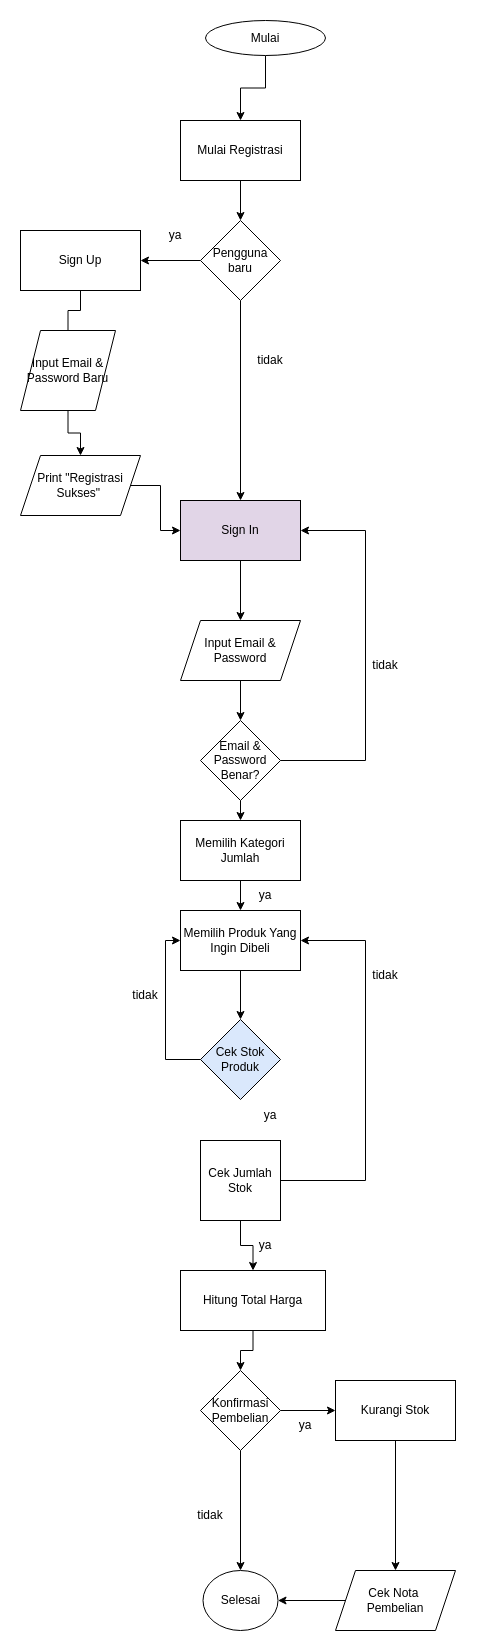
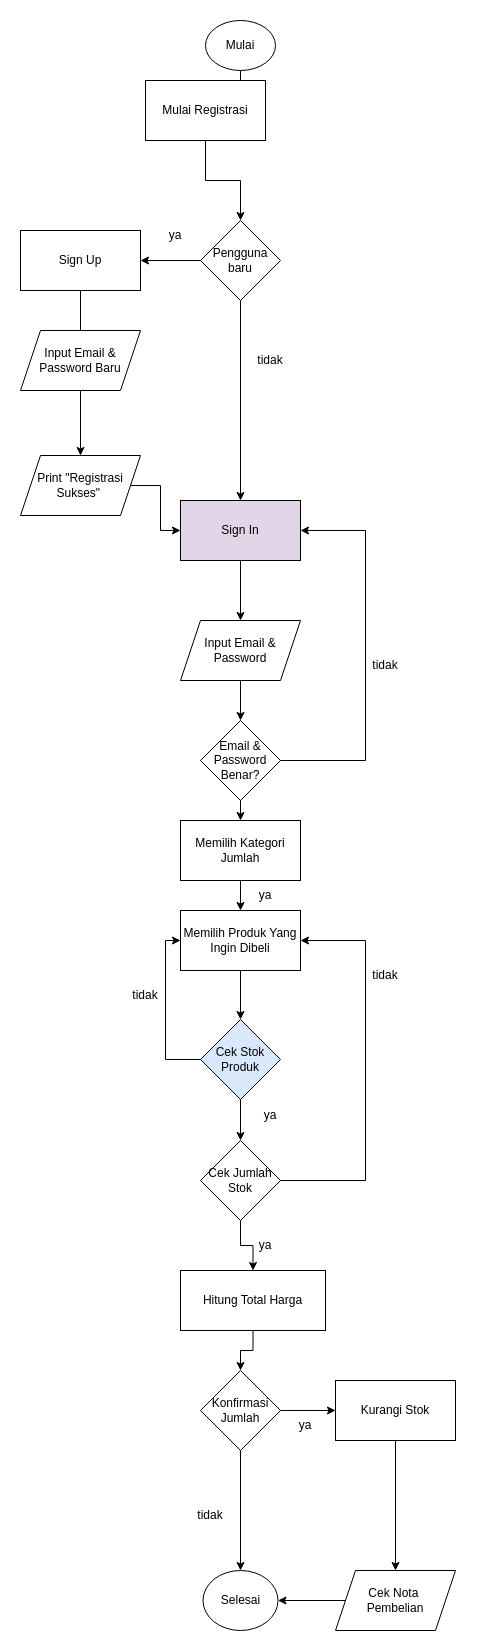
node "Mulai": size 120x35 -> 70x50
node "Mulai Registrasi": moved (241, 151) -> (206, 111)
node "Input Email & Password Baru": size 95x80 -> 120x60
edge "Cek Stok Produk" -> "Cek Jumlah Stok": added
node "Cek Jumlah Stok": shape rectangle -> diamond
node "Konfirmasi Pembelian": label "Konfirmasi Pembelian" -> "Konfirmasi Jumlah"
